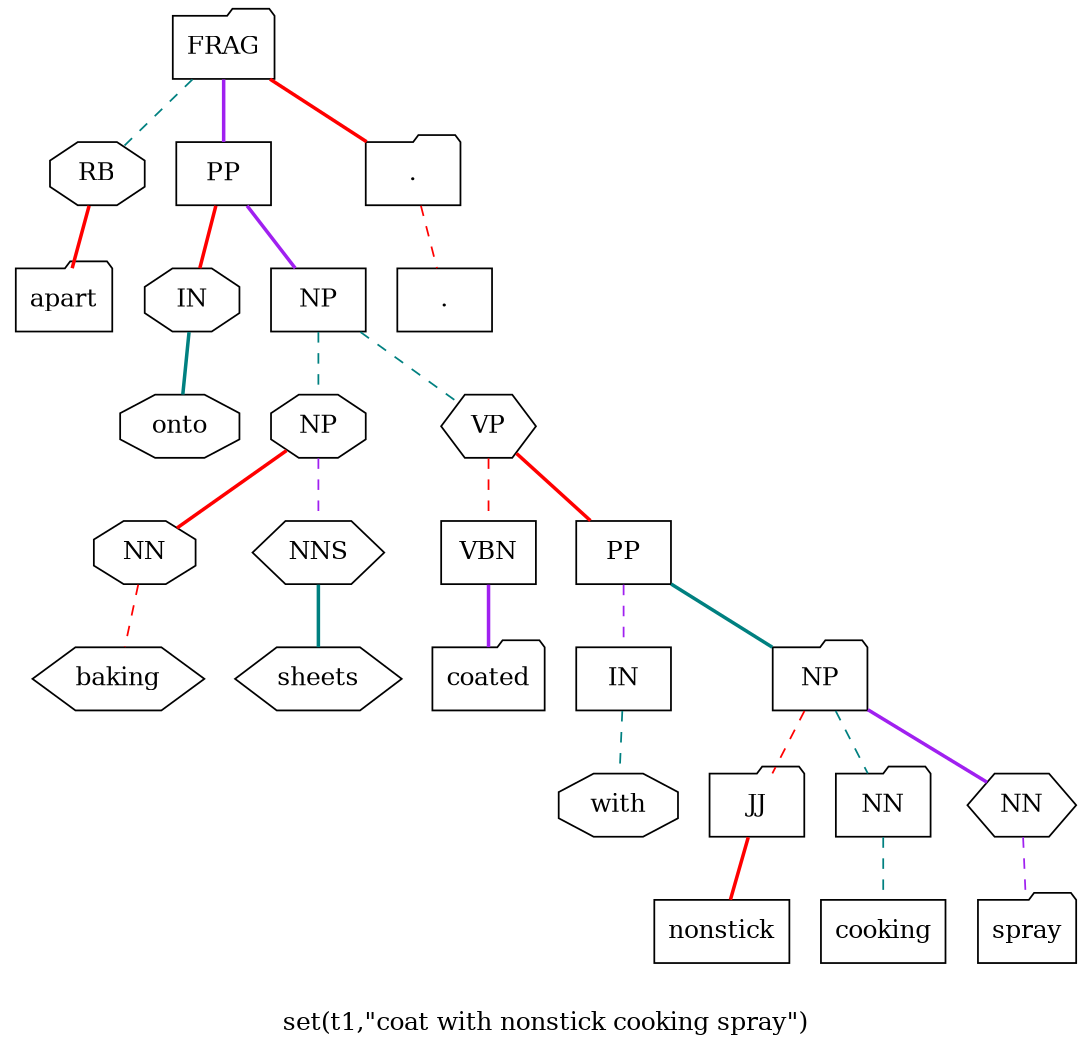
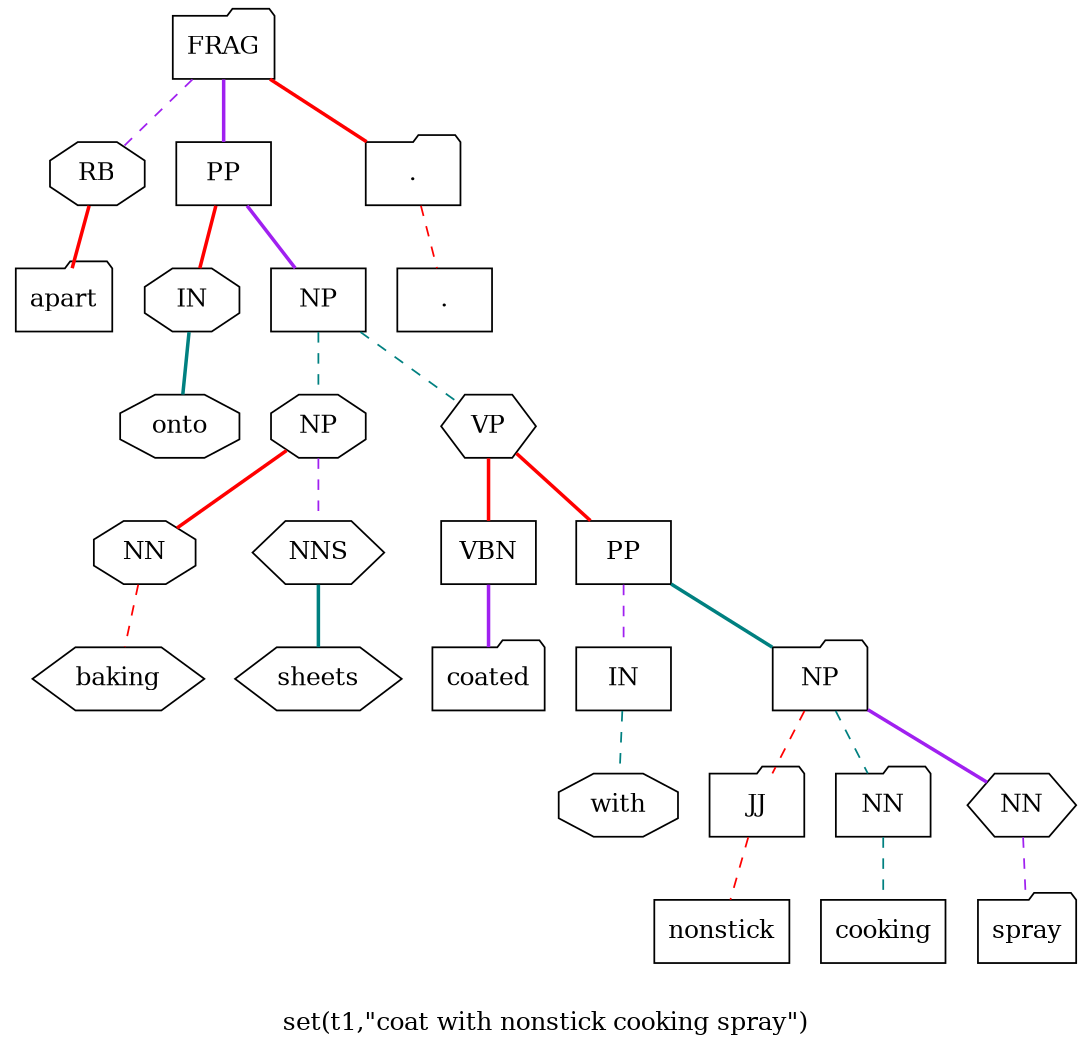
edge "FRAG" -- "RB": color teal -> purple
edge "VP" -- "VBN": style dashed -> bold
edge "JJ" -- "nonstick": style bold -> dashed
